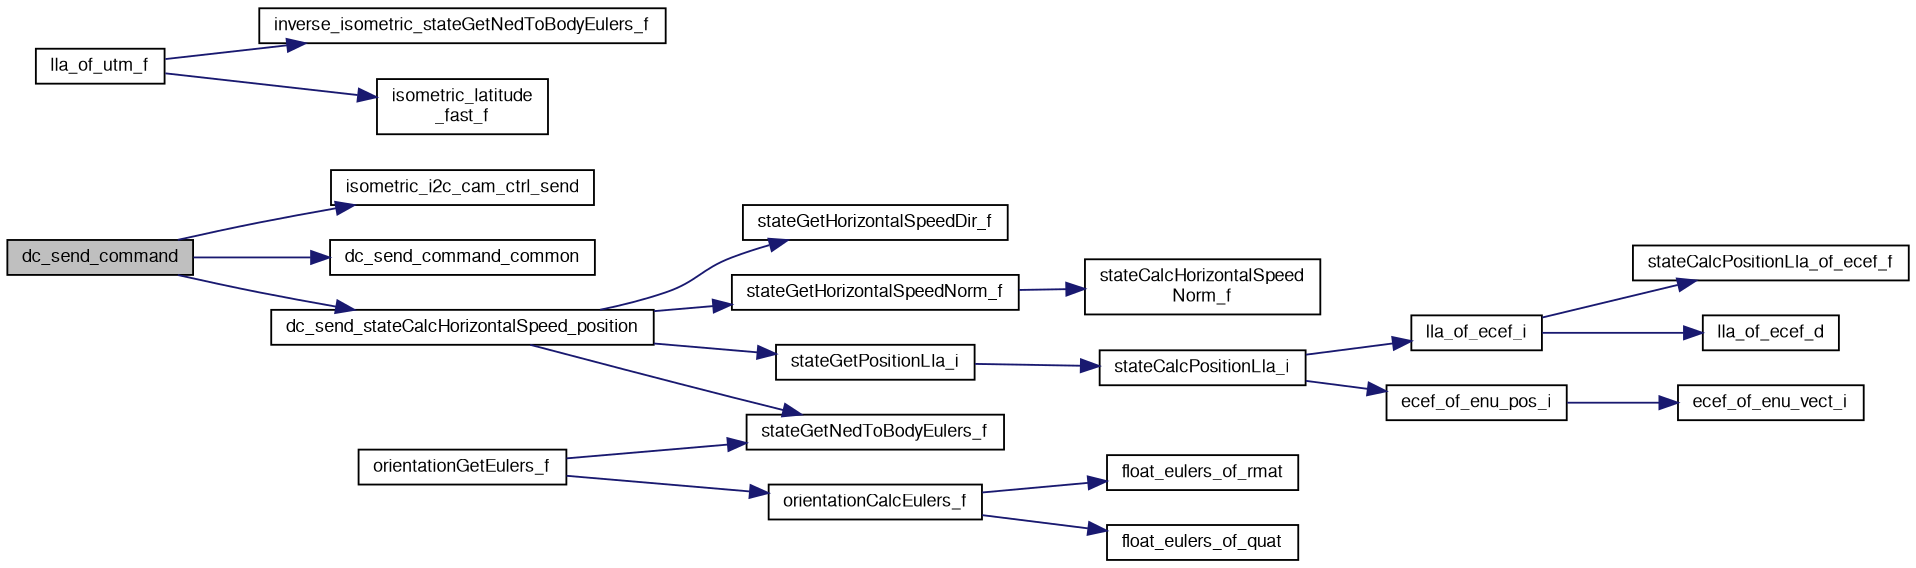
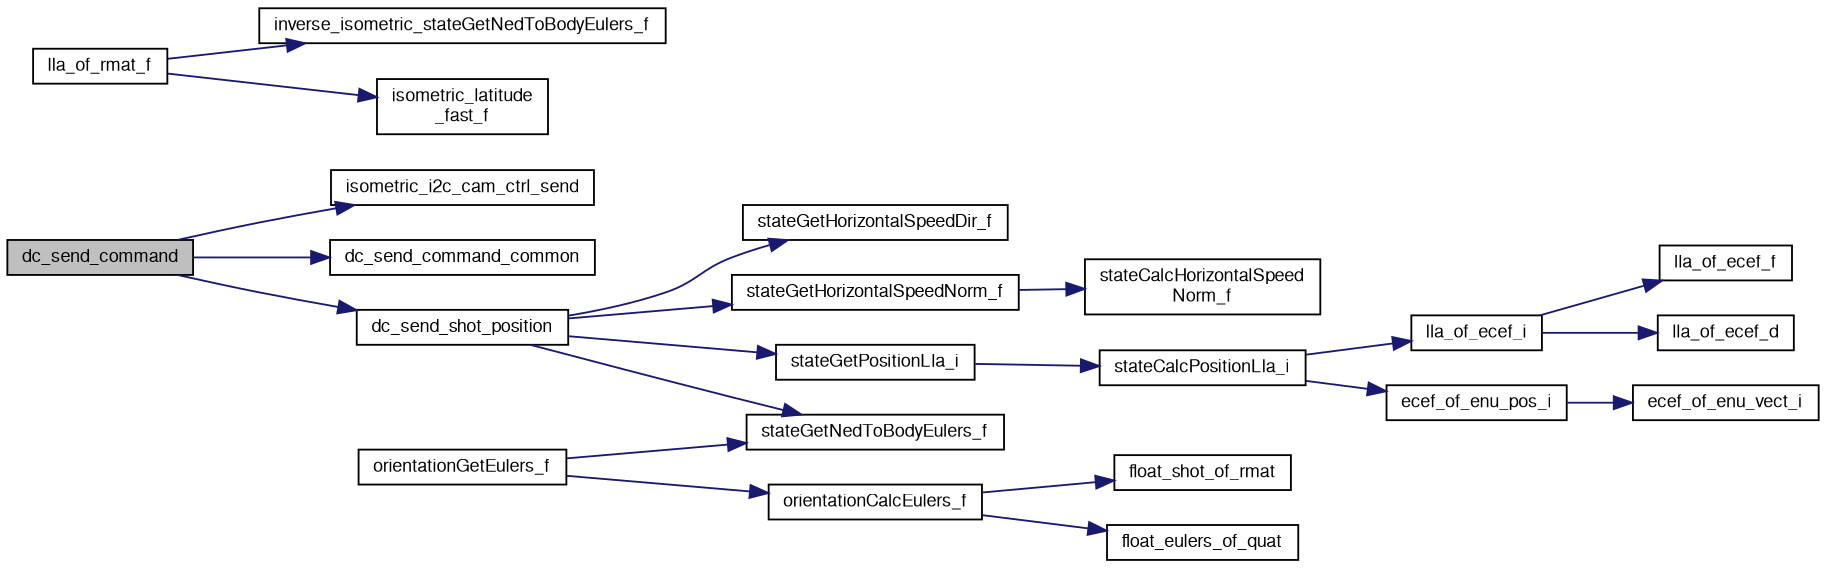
node "lla_of_utm_f": label "lla_of_utm_f" -> "lla_of_rmat_f"
node "stateCalcPositionLla_of_ecef_f": label "stateCalcPositionLla_of_ecef_f" -> "lla_of_ecef_f"
node "dc_send_stateCalcHorizontalSpeed_position": label "dc_send_stateCalcHorizontalSpeed_position" -> "dc_send_shot_position"
node "float_eulers_of_rmat": label "float_eulers_of_rmat" -> "float_shot_of_rmat"
